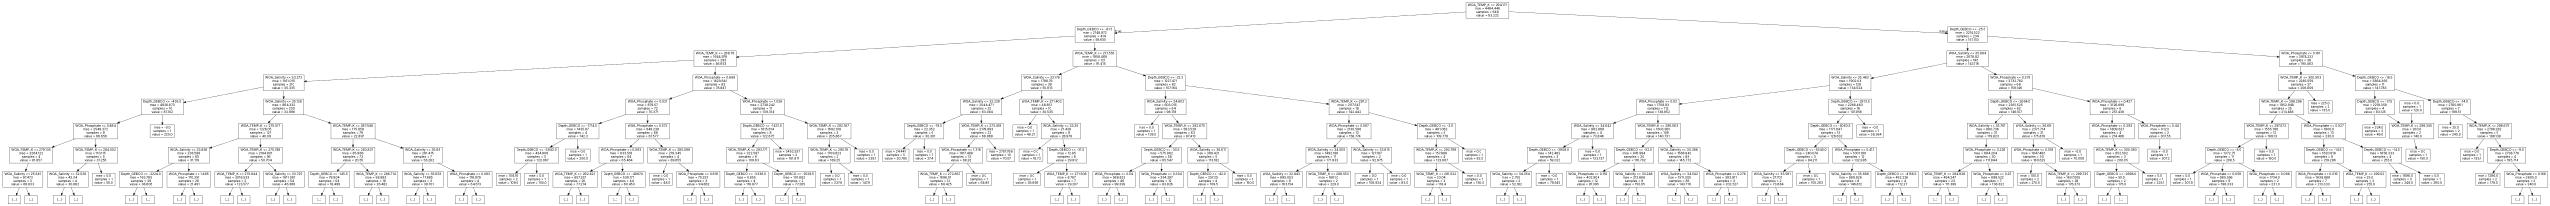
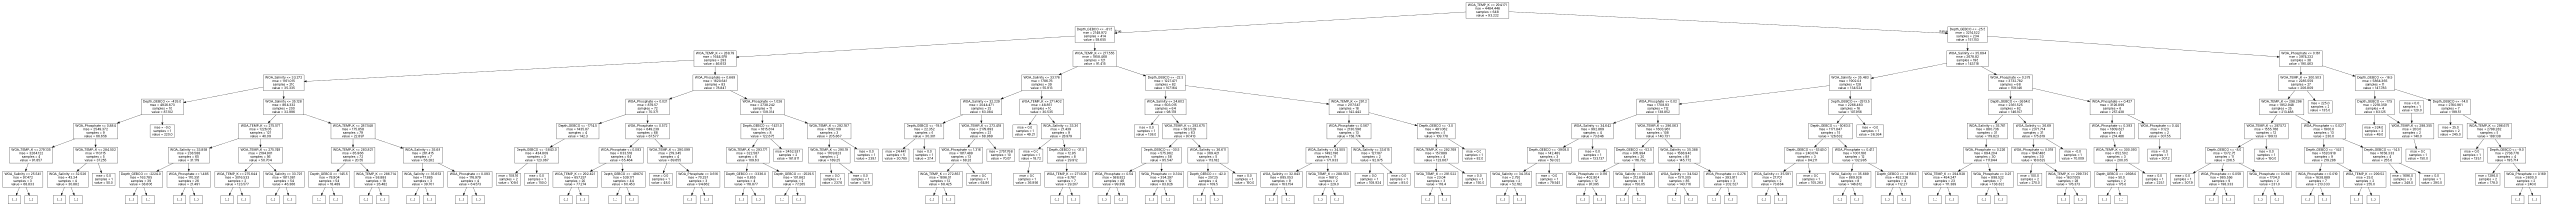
node "mse = 0.0 samples = 1 value = 200.0": removed
edge "Depth_GEBCO <= -31.5 mse = 12.95 samples = 8 value = 29.912" -> "mse = 0.0 samples = 1 value = 36.956": now "mse = 0.0 samples = 1 value = 18.72" -> "mse = 0.0 samples = 1 value = 36.956"
